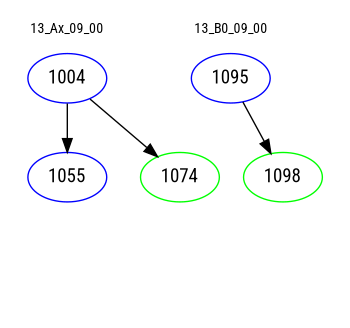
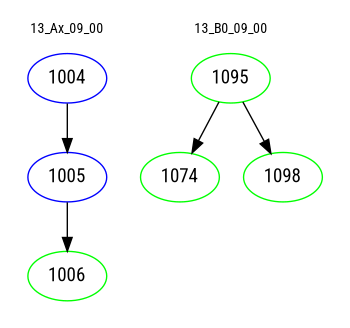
node "1095": color blue -> green
edge "1004" -> "1074": now "1095" -> "1074"
node "1055": label "1055" -> "1005"
node "1006": added
